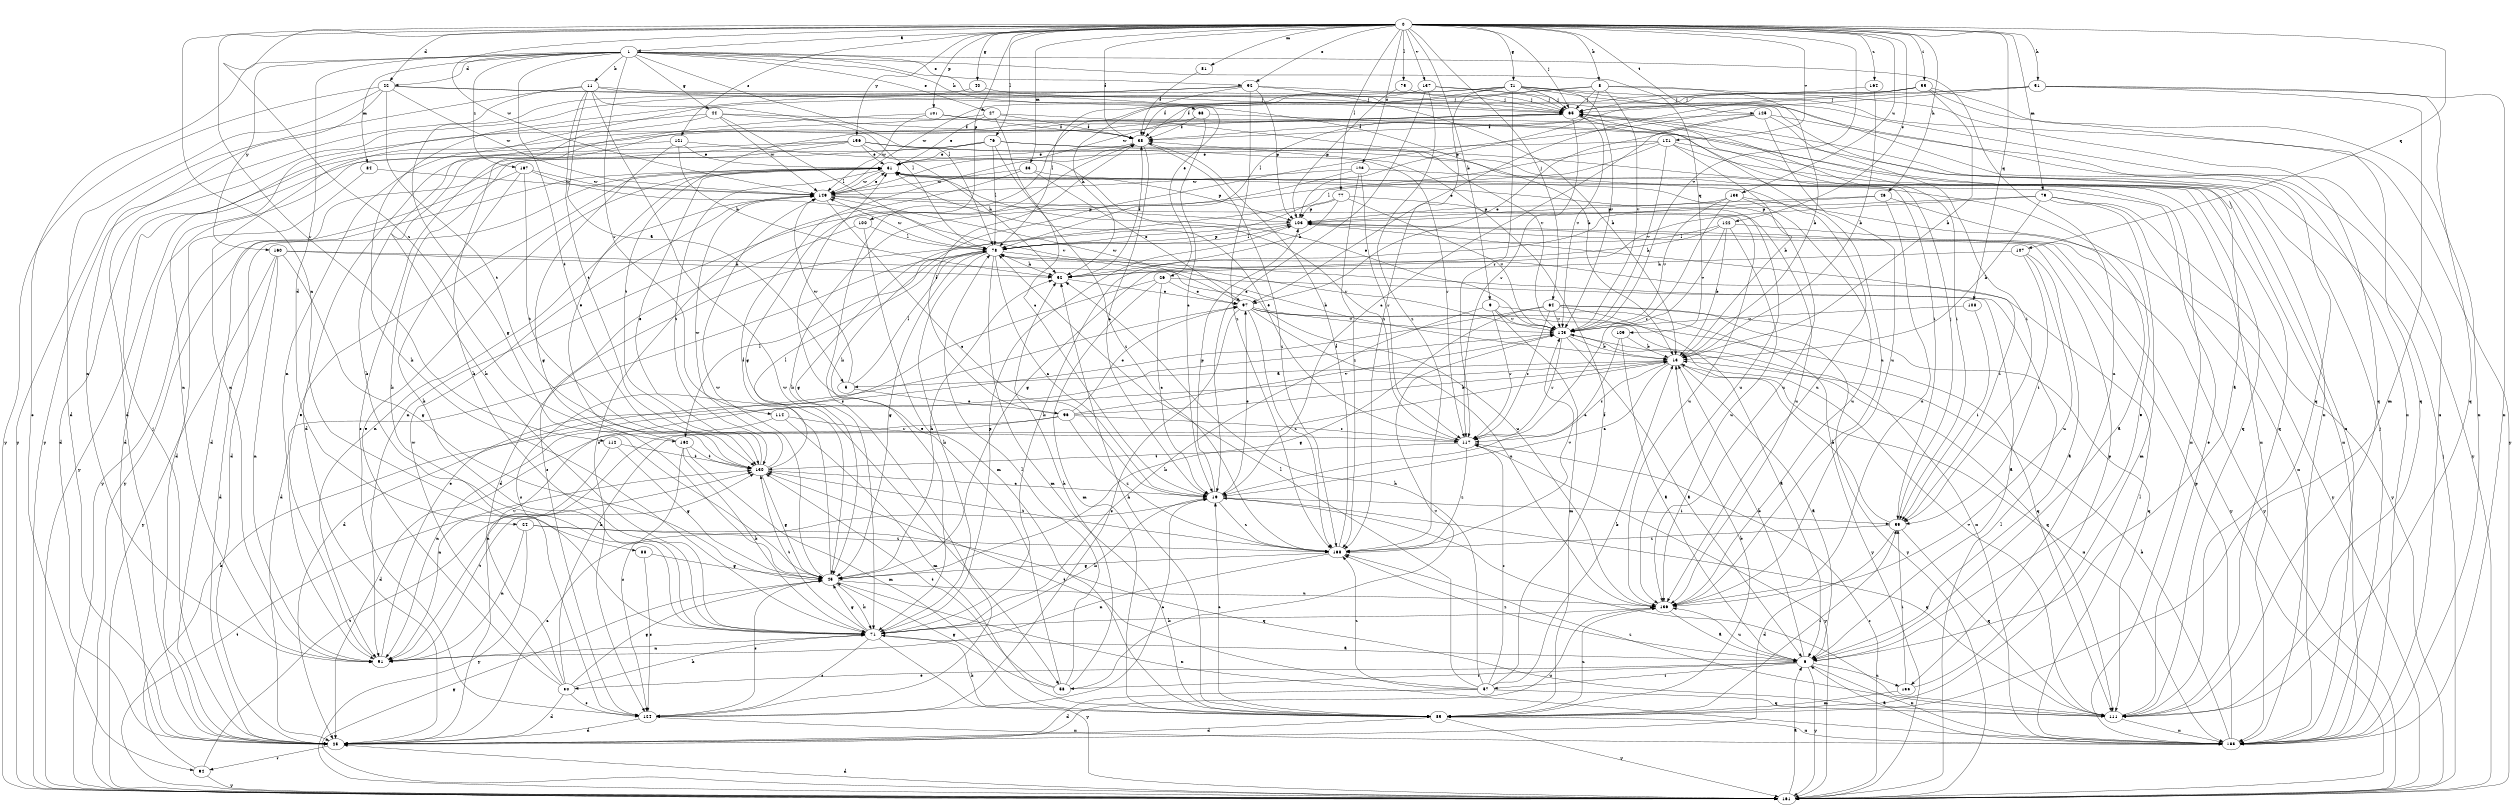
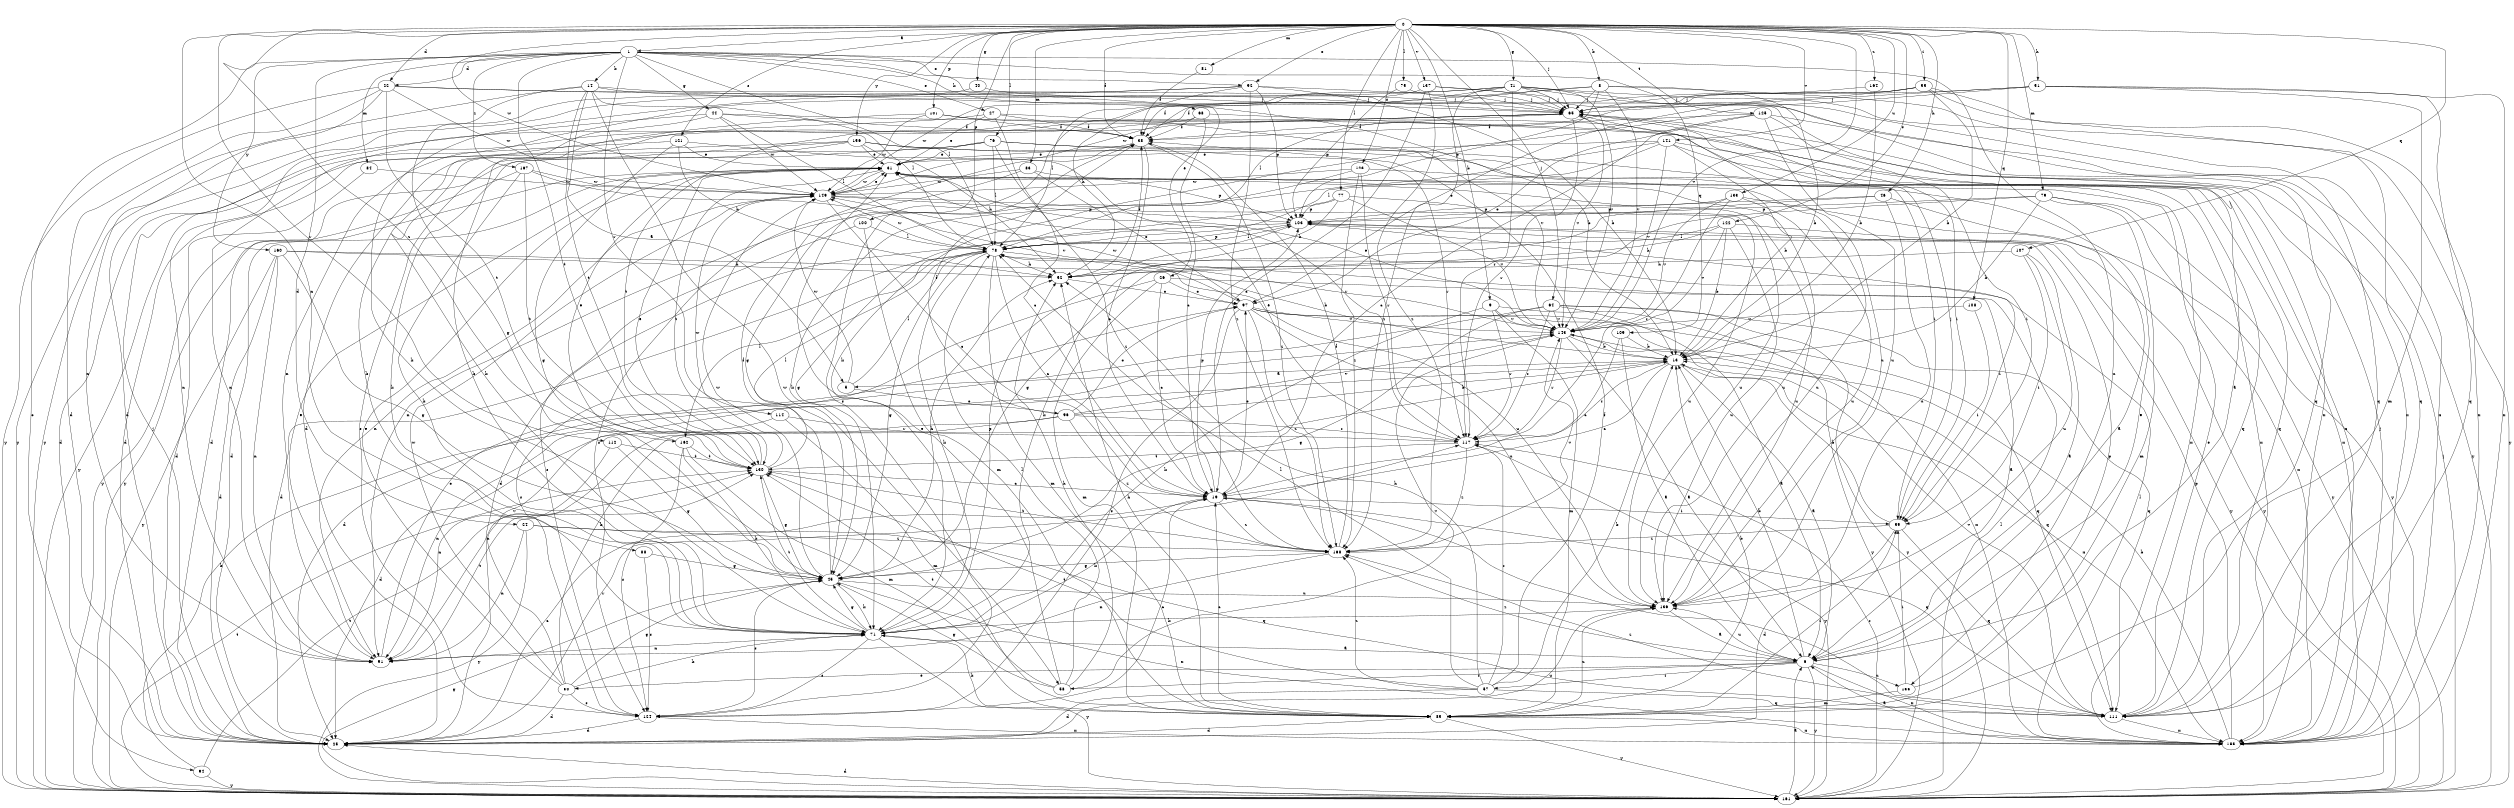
node "11": label "11" -> "14"
edge "25" -> "94": now "25" -> "117"
